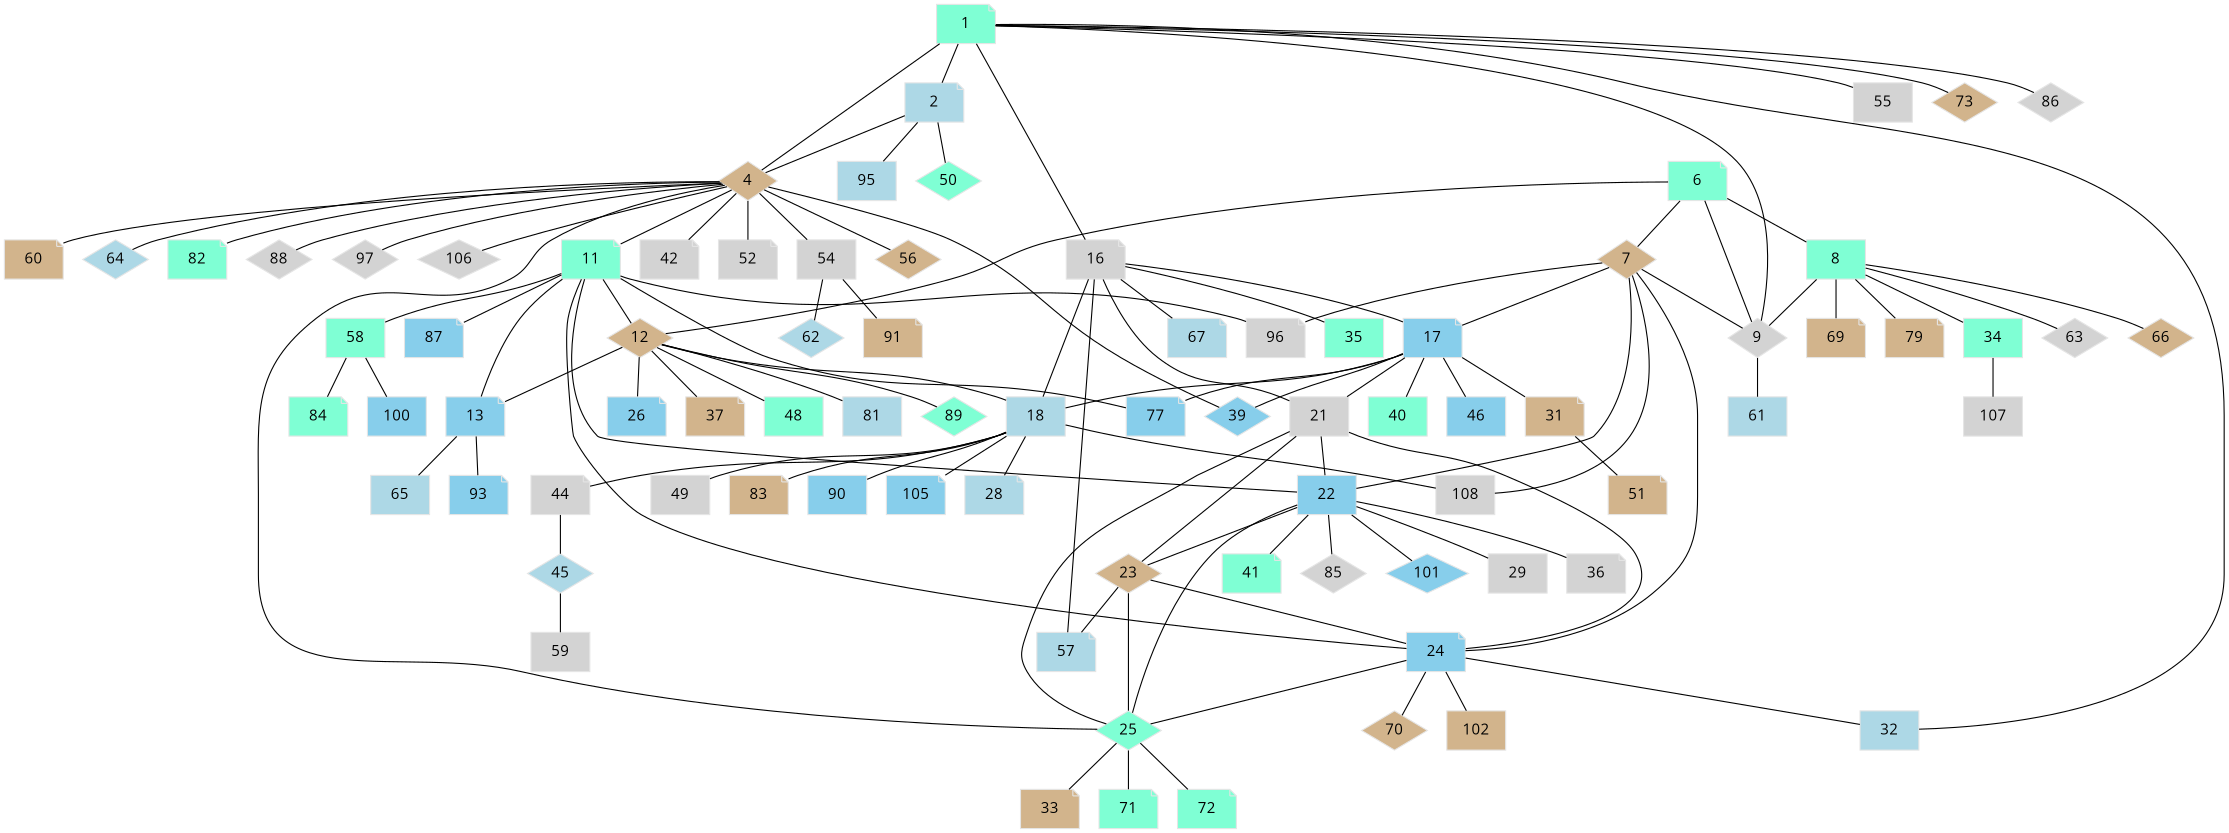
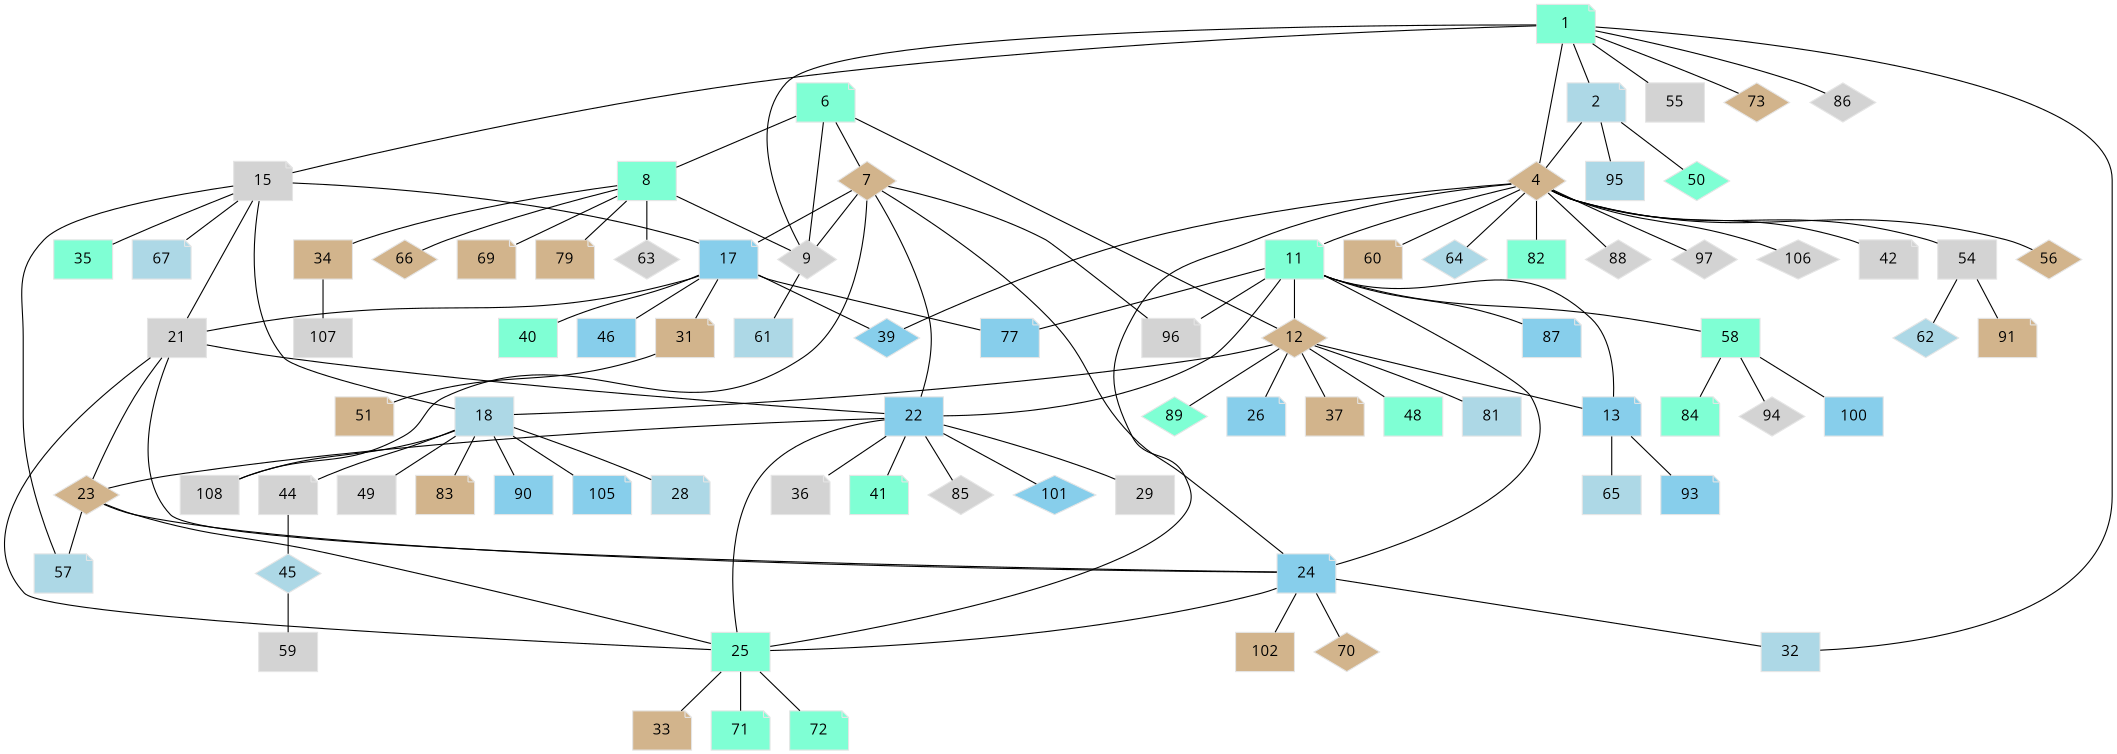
node "82": shape note -> box
node "52": removed
node "16": label "16" -> "15"
node "34": fillcolor aquamarine -> tan
edge "17" -- "18": removed
node "94": added
node "25": shape diamond -> box
